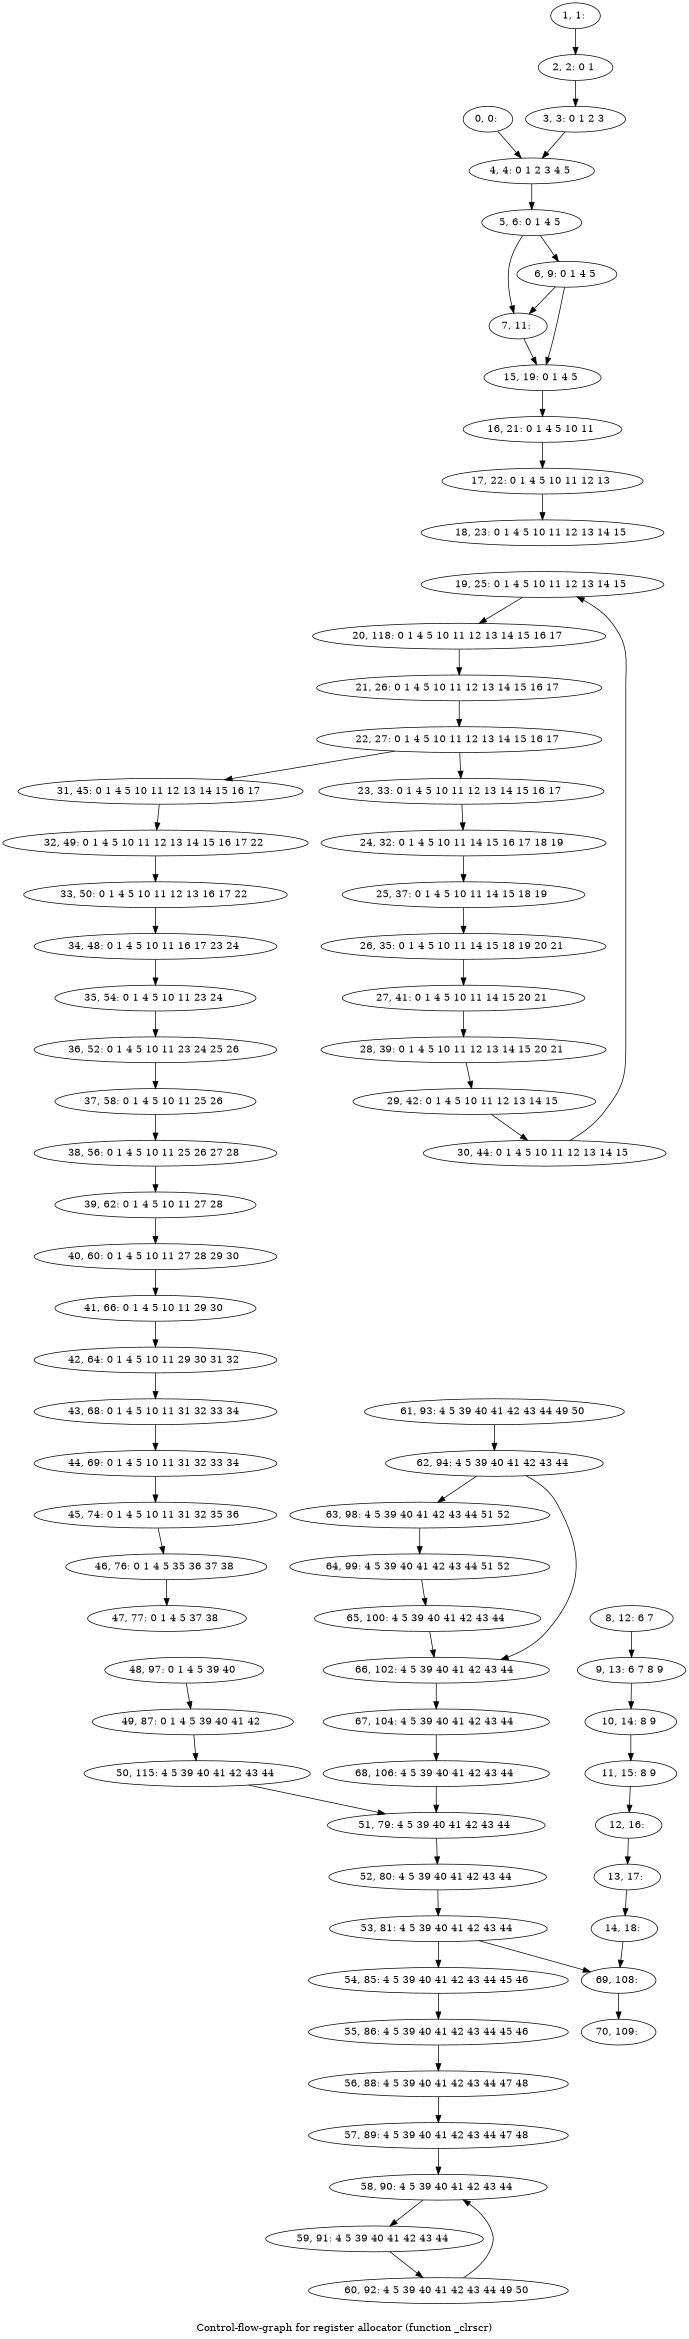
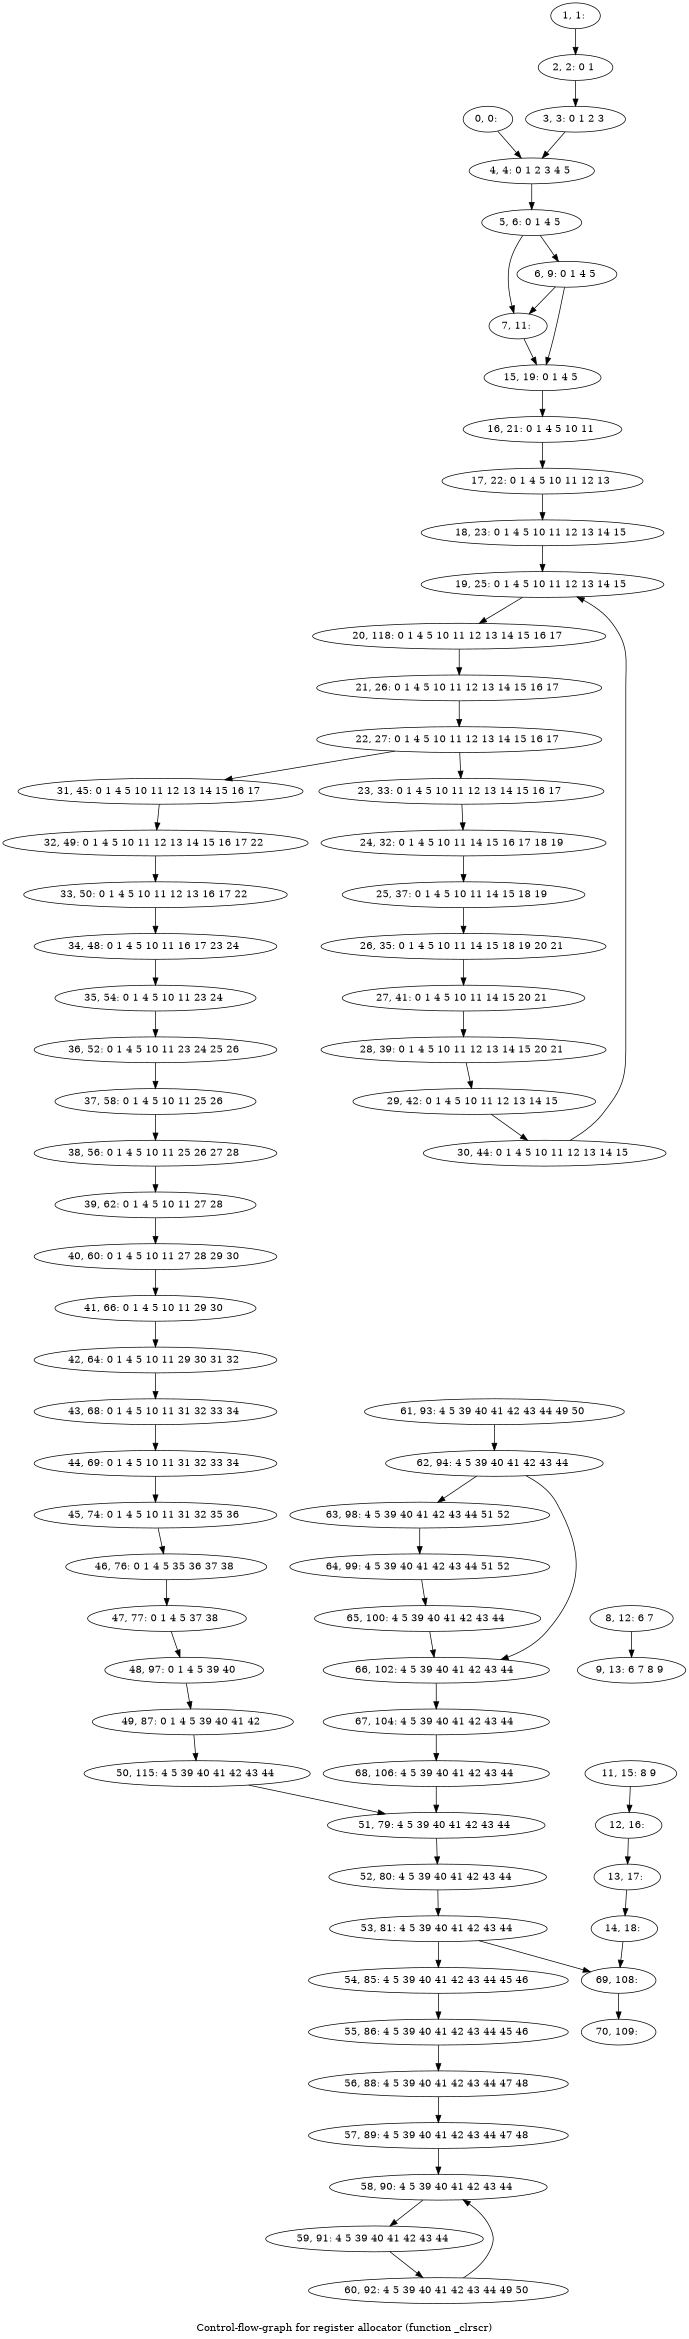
edge "18, 23: 0 1 4 5 10 11 12 13 14 15" -> "19, 25: 0 1 4 5 10 11 12 13 14 15": added
edge "47, 77: 0 1 4 5 37 38" -> "48, 97: 0 1 4 5 39 40": added
node "10, 14: 8 9": removed
